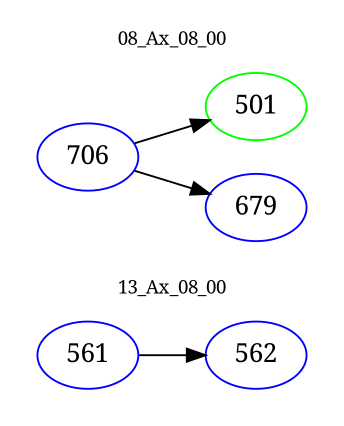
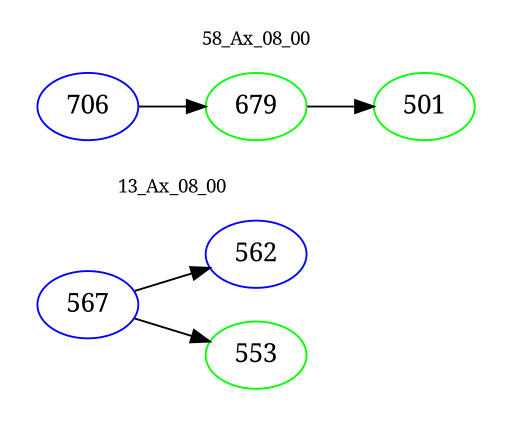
cluster "08_Ax_08_00": label "08_Ax_08_00" -> "58_Ax_08_00"
edge "706" -> "501": now "679" -> "501"
node "679": color blue -> green
node "561": label "561" -> "567"
node "553": added
